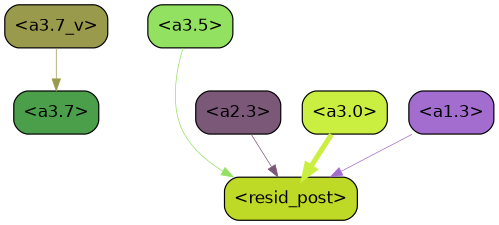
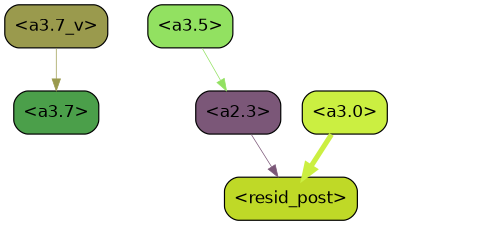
node "<a1.3>": removed
edge "<a3.5>" -> "<resid_post>": now "<a3.5>" -> "<a2.3>"
